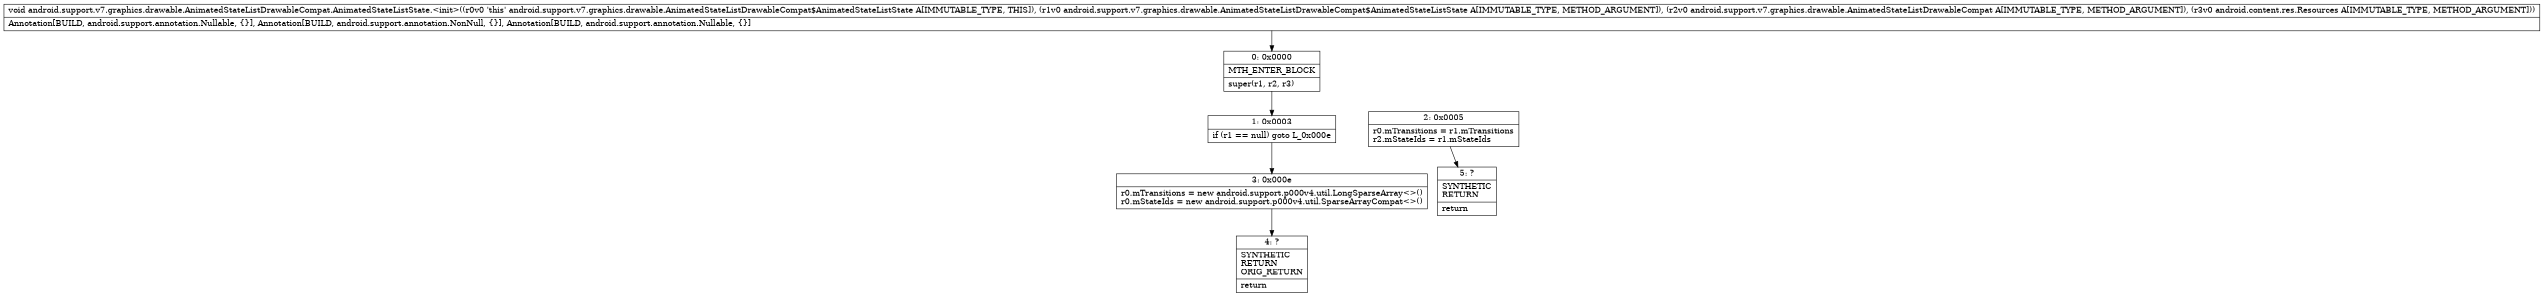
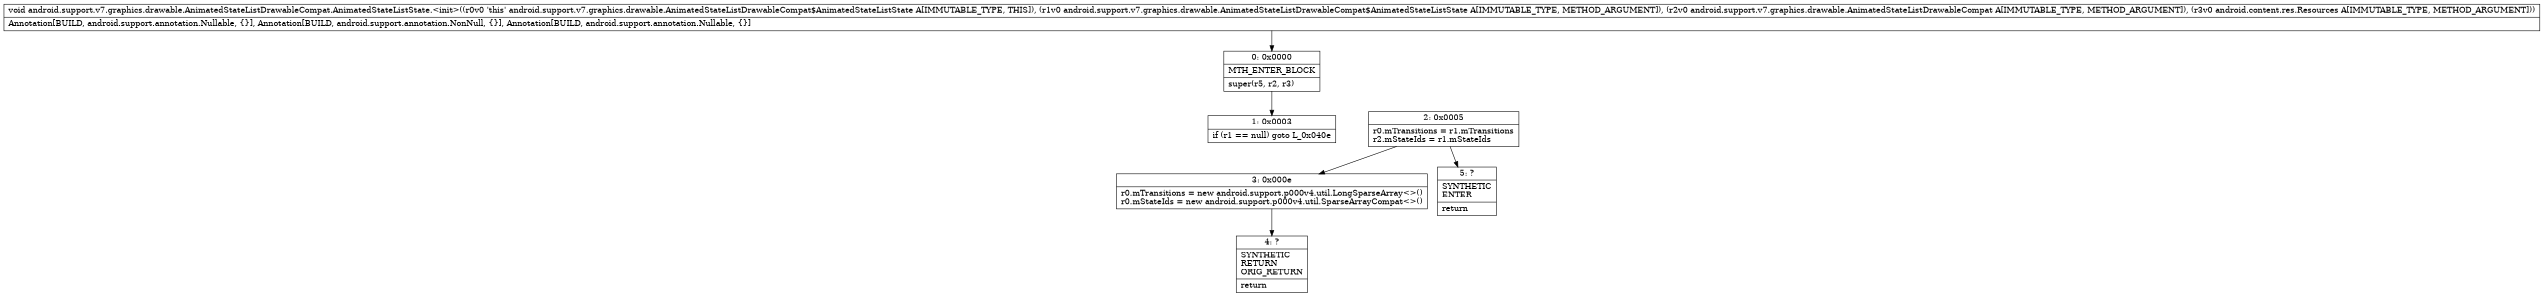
node "0: 0x0000": text "super(r1, r2, r3)" -> "super(r5, r2, r3)"
node "1: 0x0003": text "if (r1 == null) goto L_0x000e" -> "if (r1 == null) goto L_0x040e"
edge "1: 0x0003" -> "3: 0x000e": now "2: 0x0005" -> "3: 0x000e"
node "5: ?": text "RETURN" -> "ENTER"
